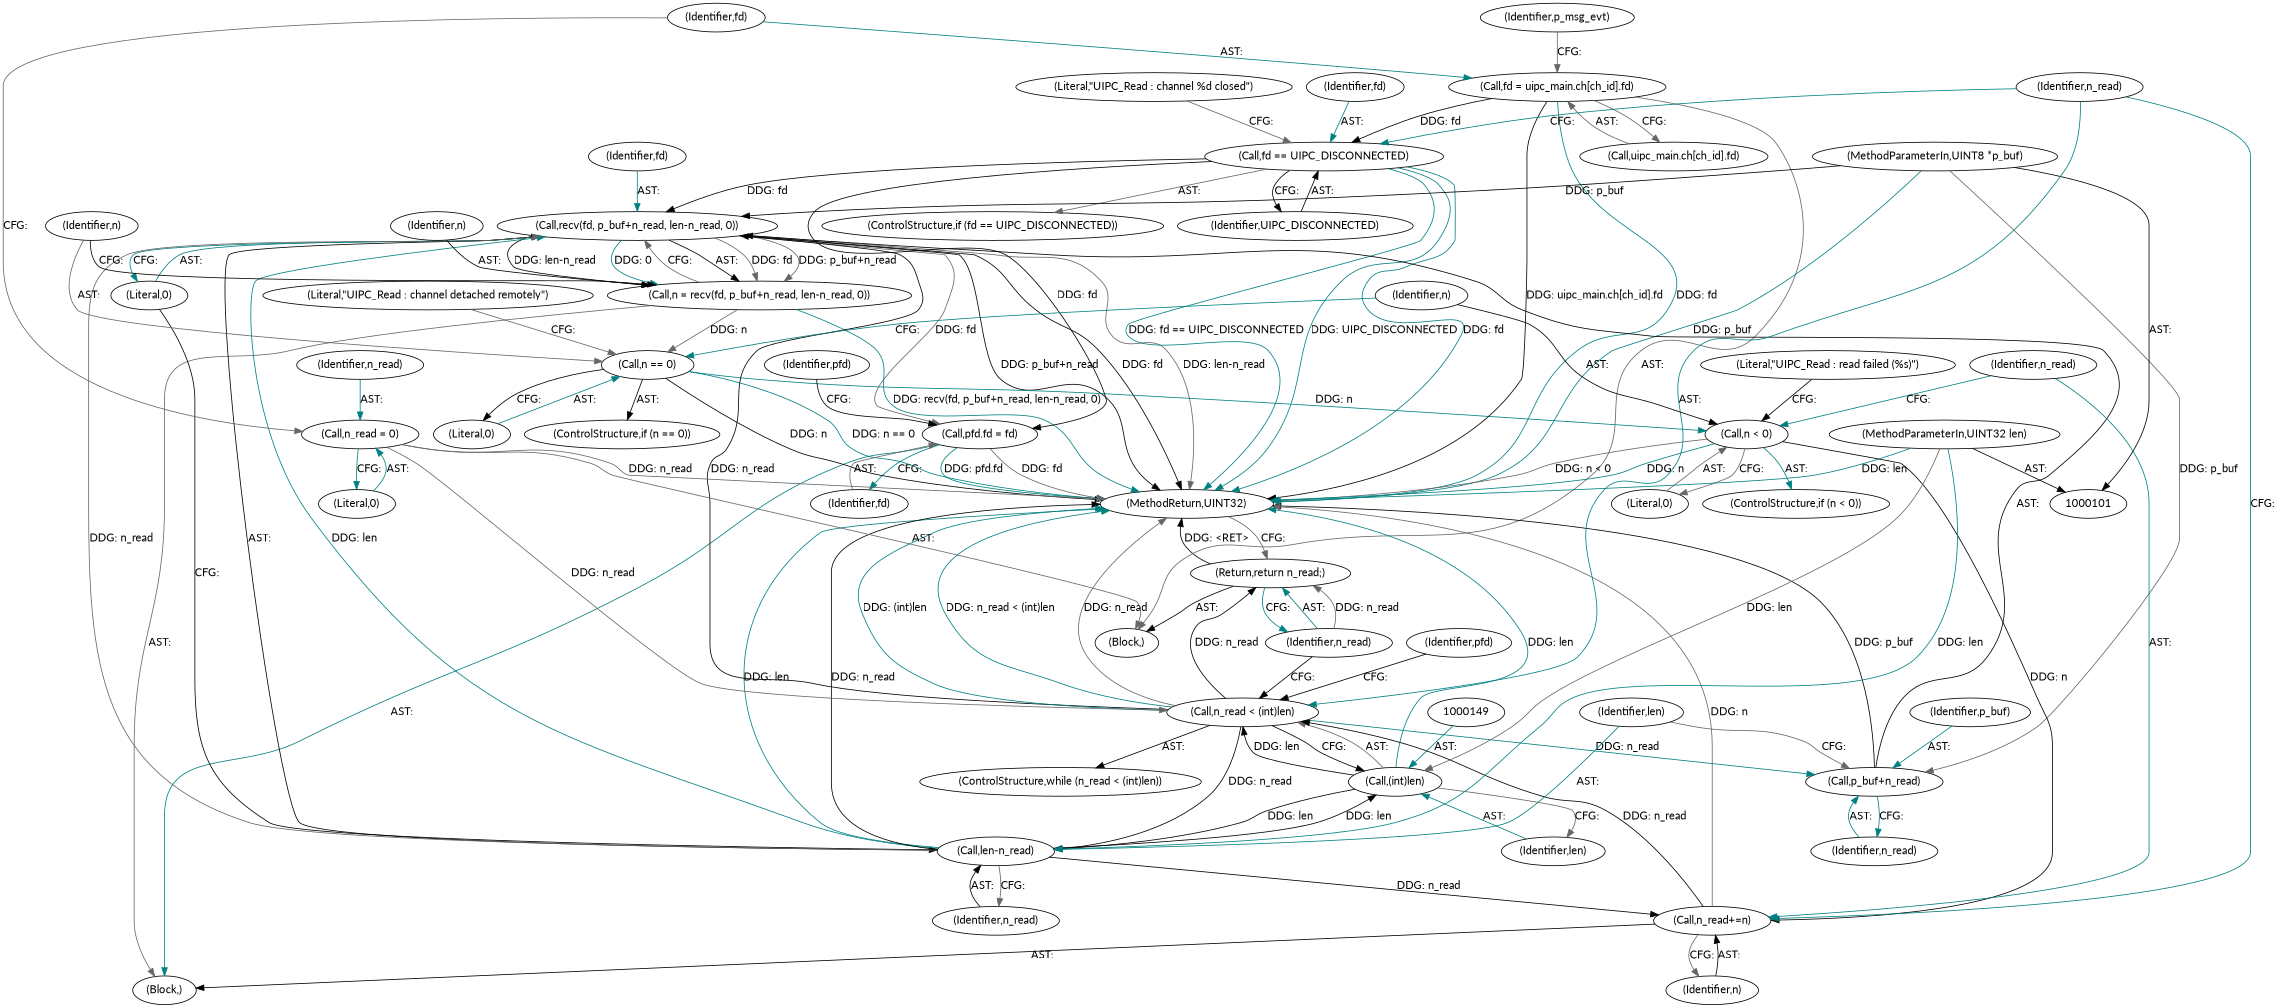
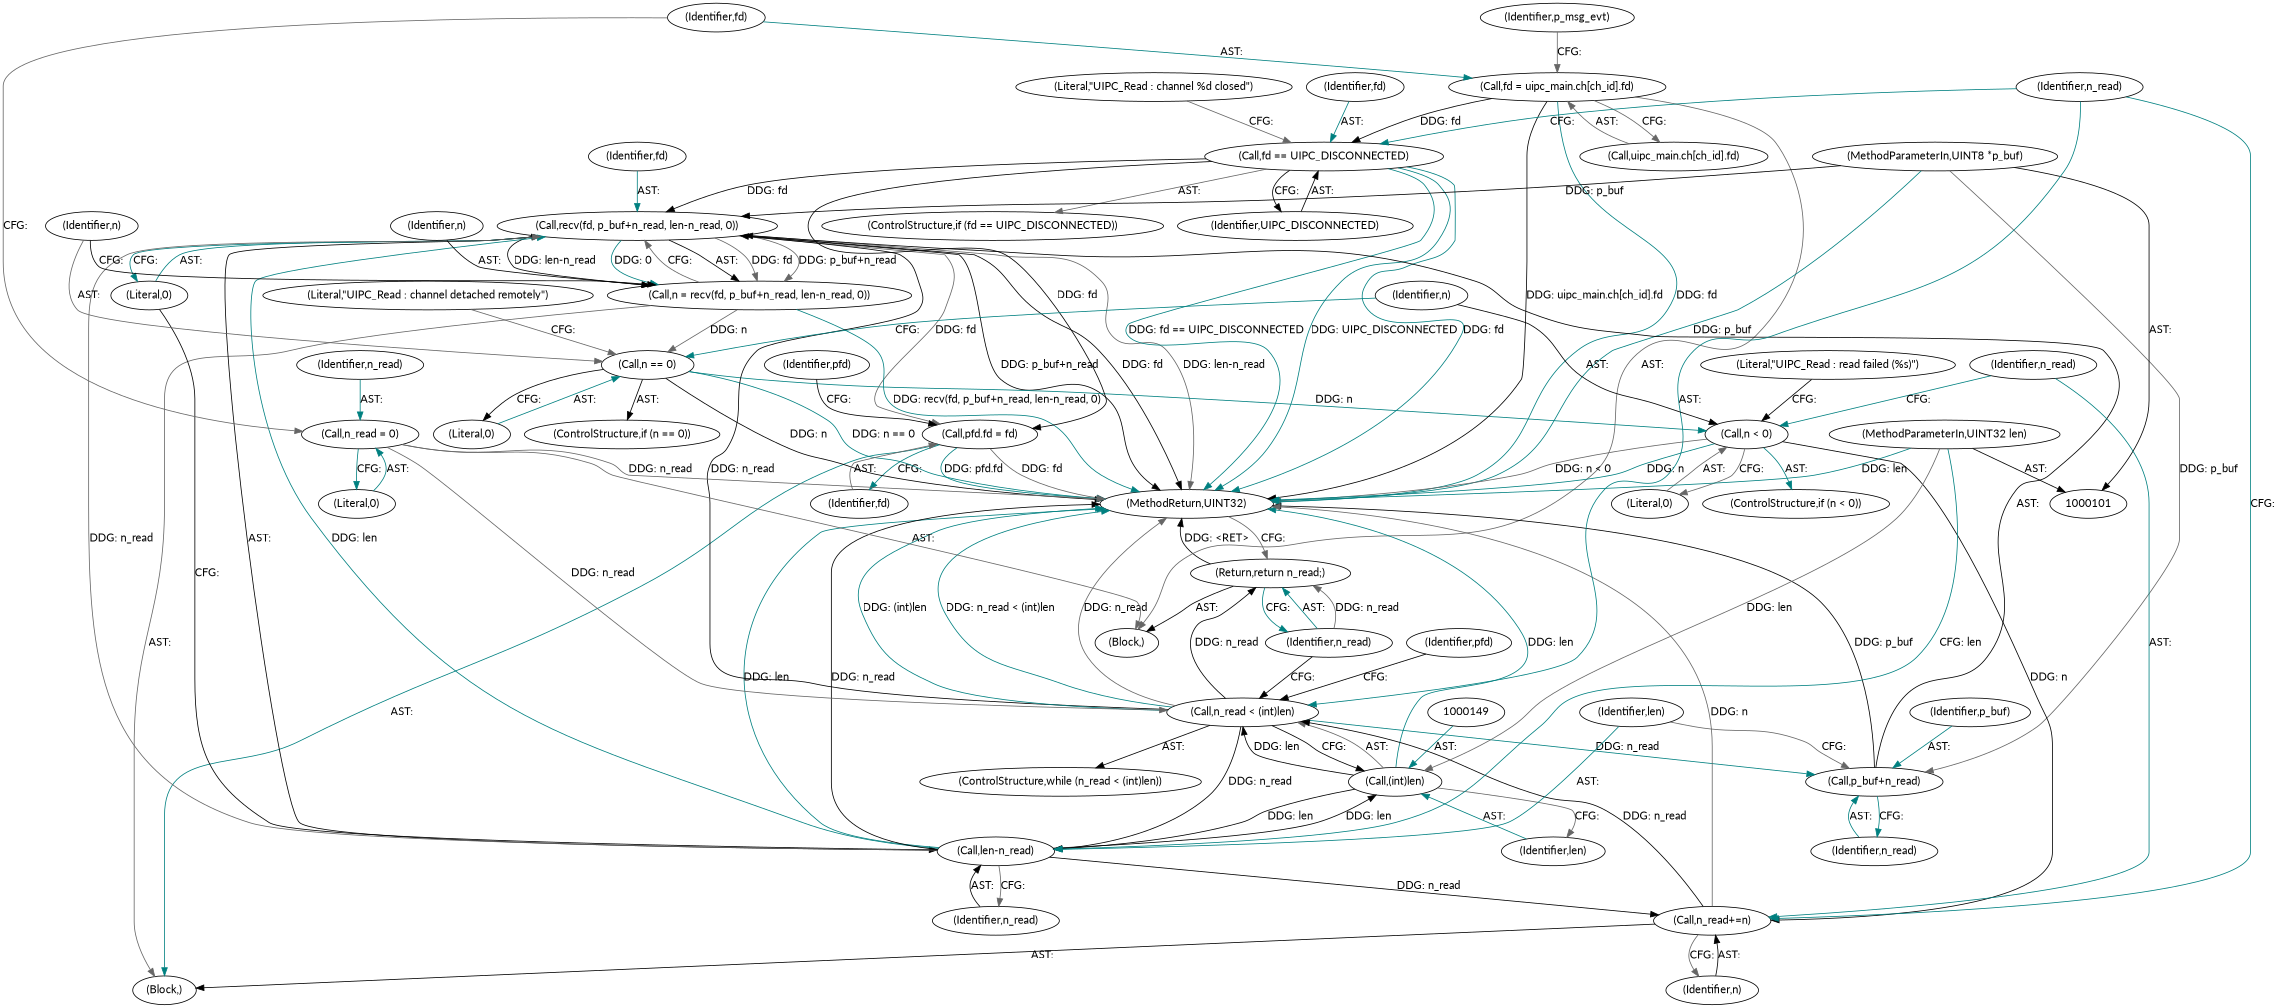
edge "(MethodParameterIn,UINT32 len)" -> "(Call,len-n_read)": label "DDG: len" -> "CFG: len"
